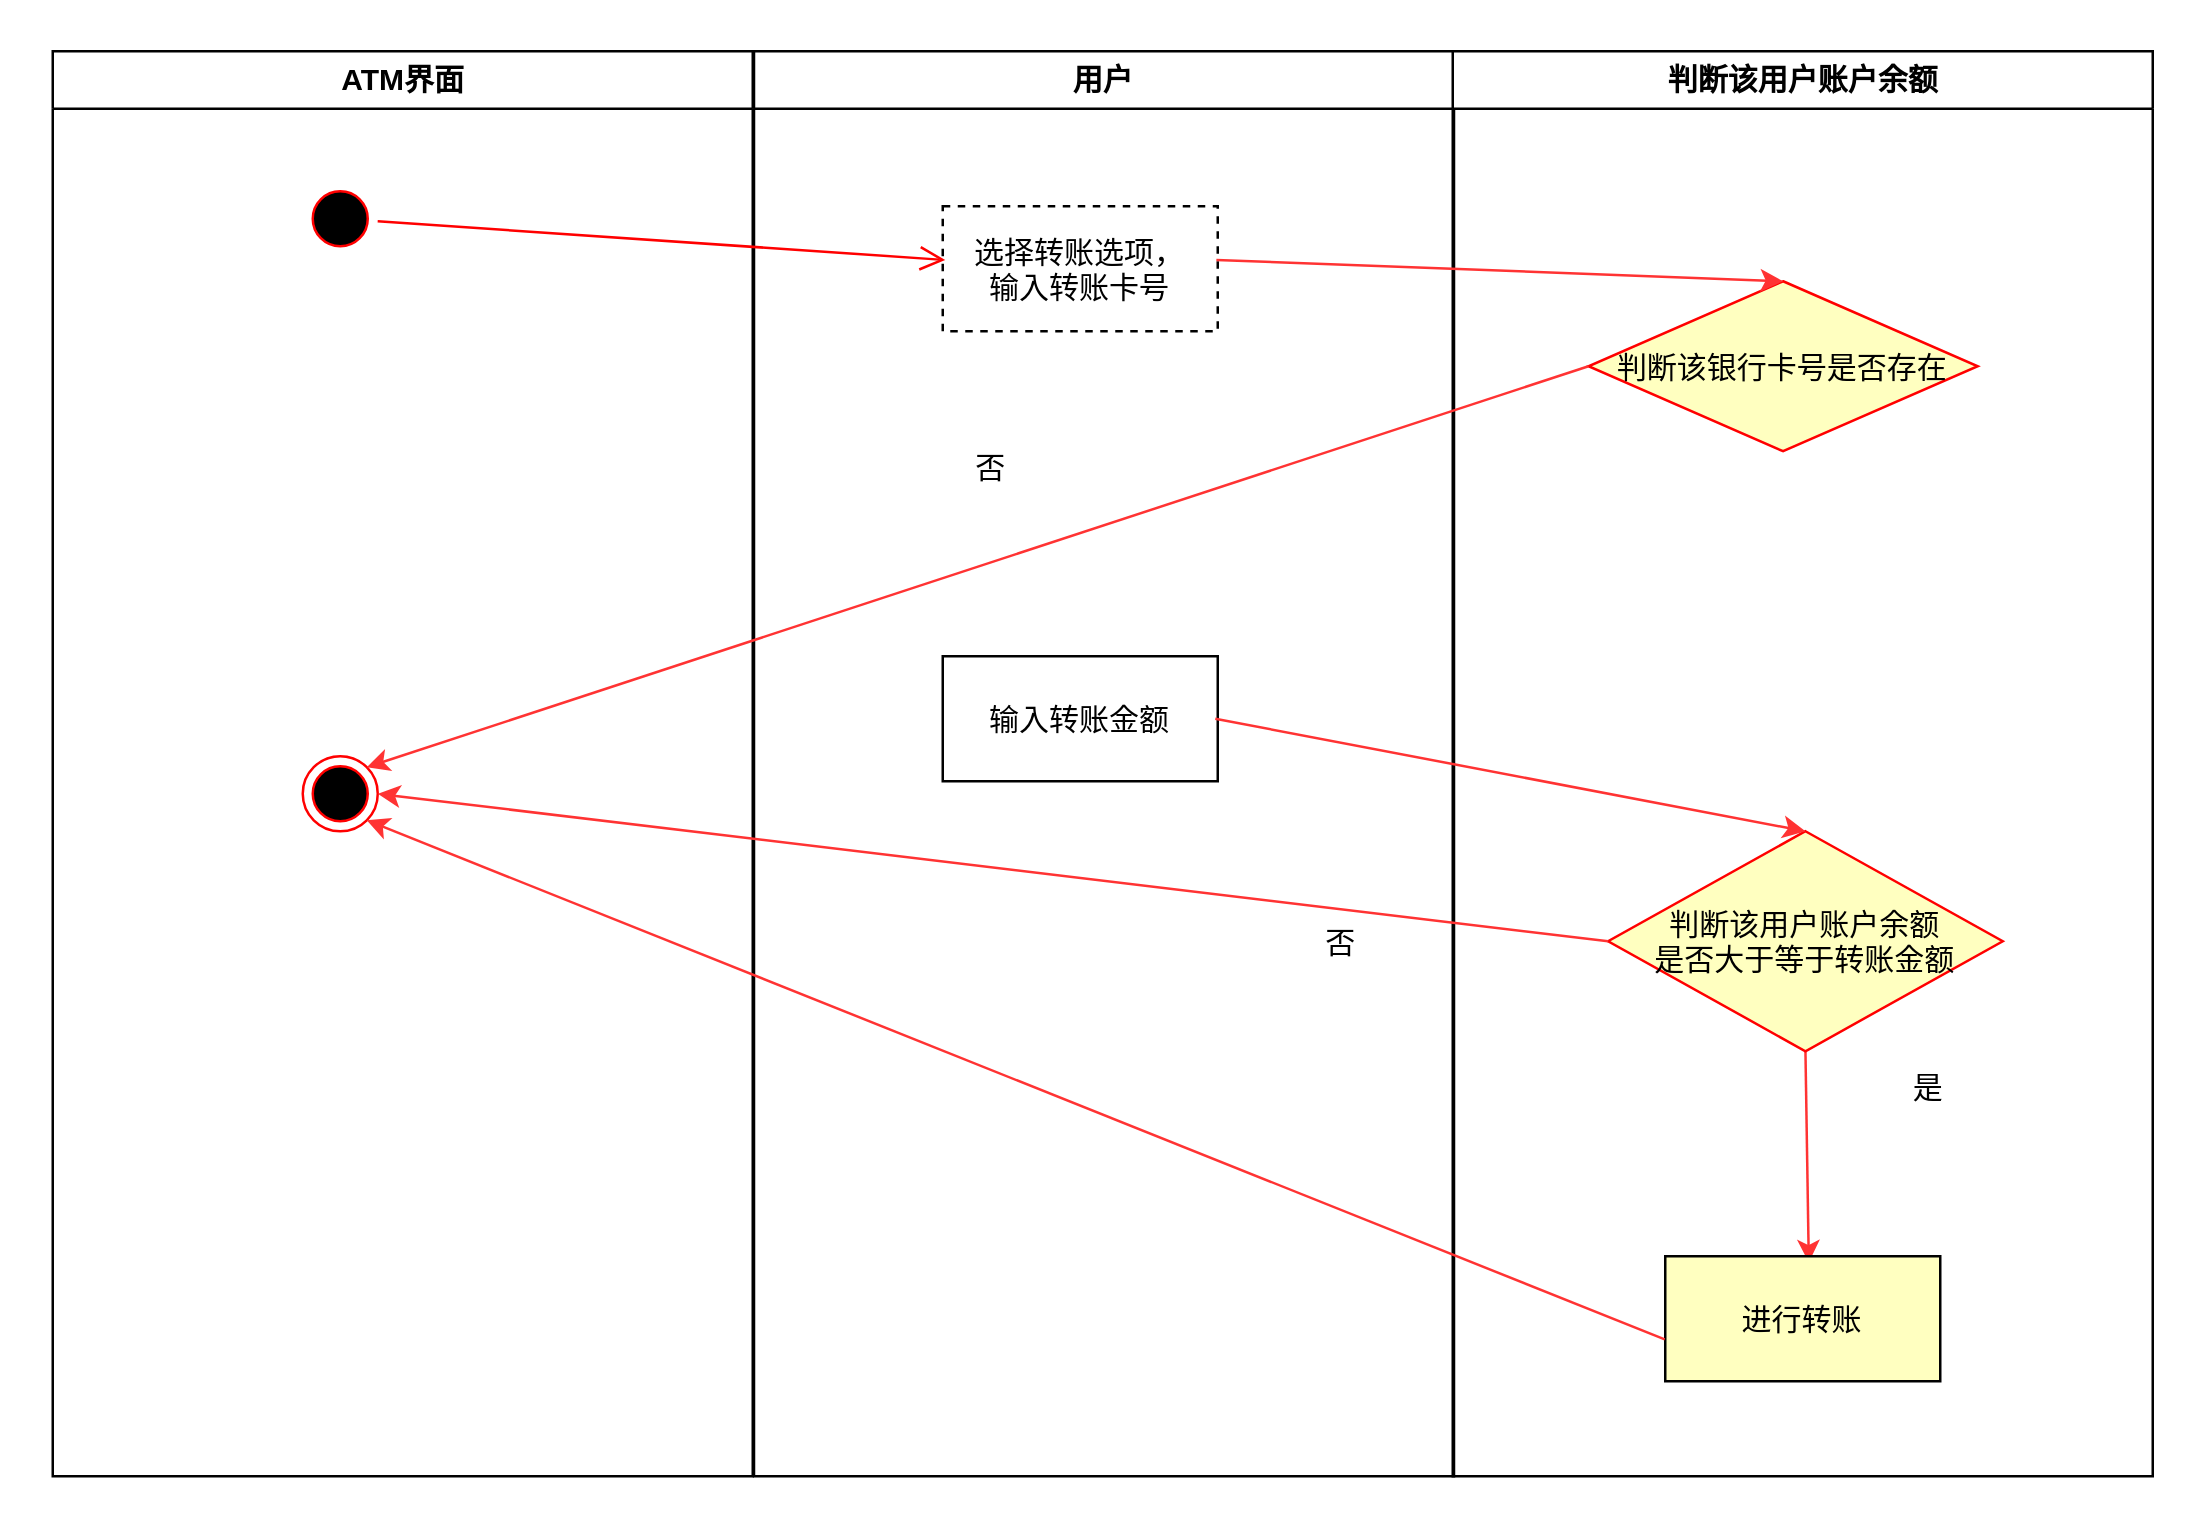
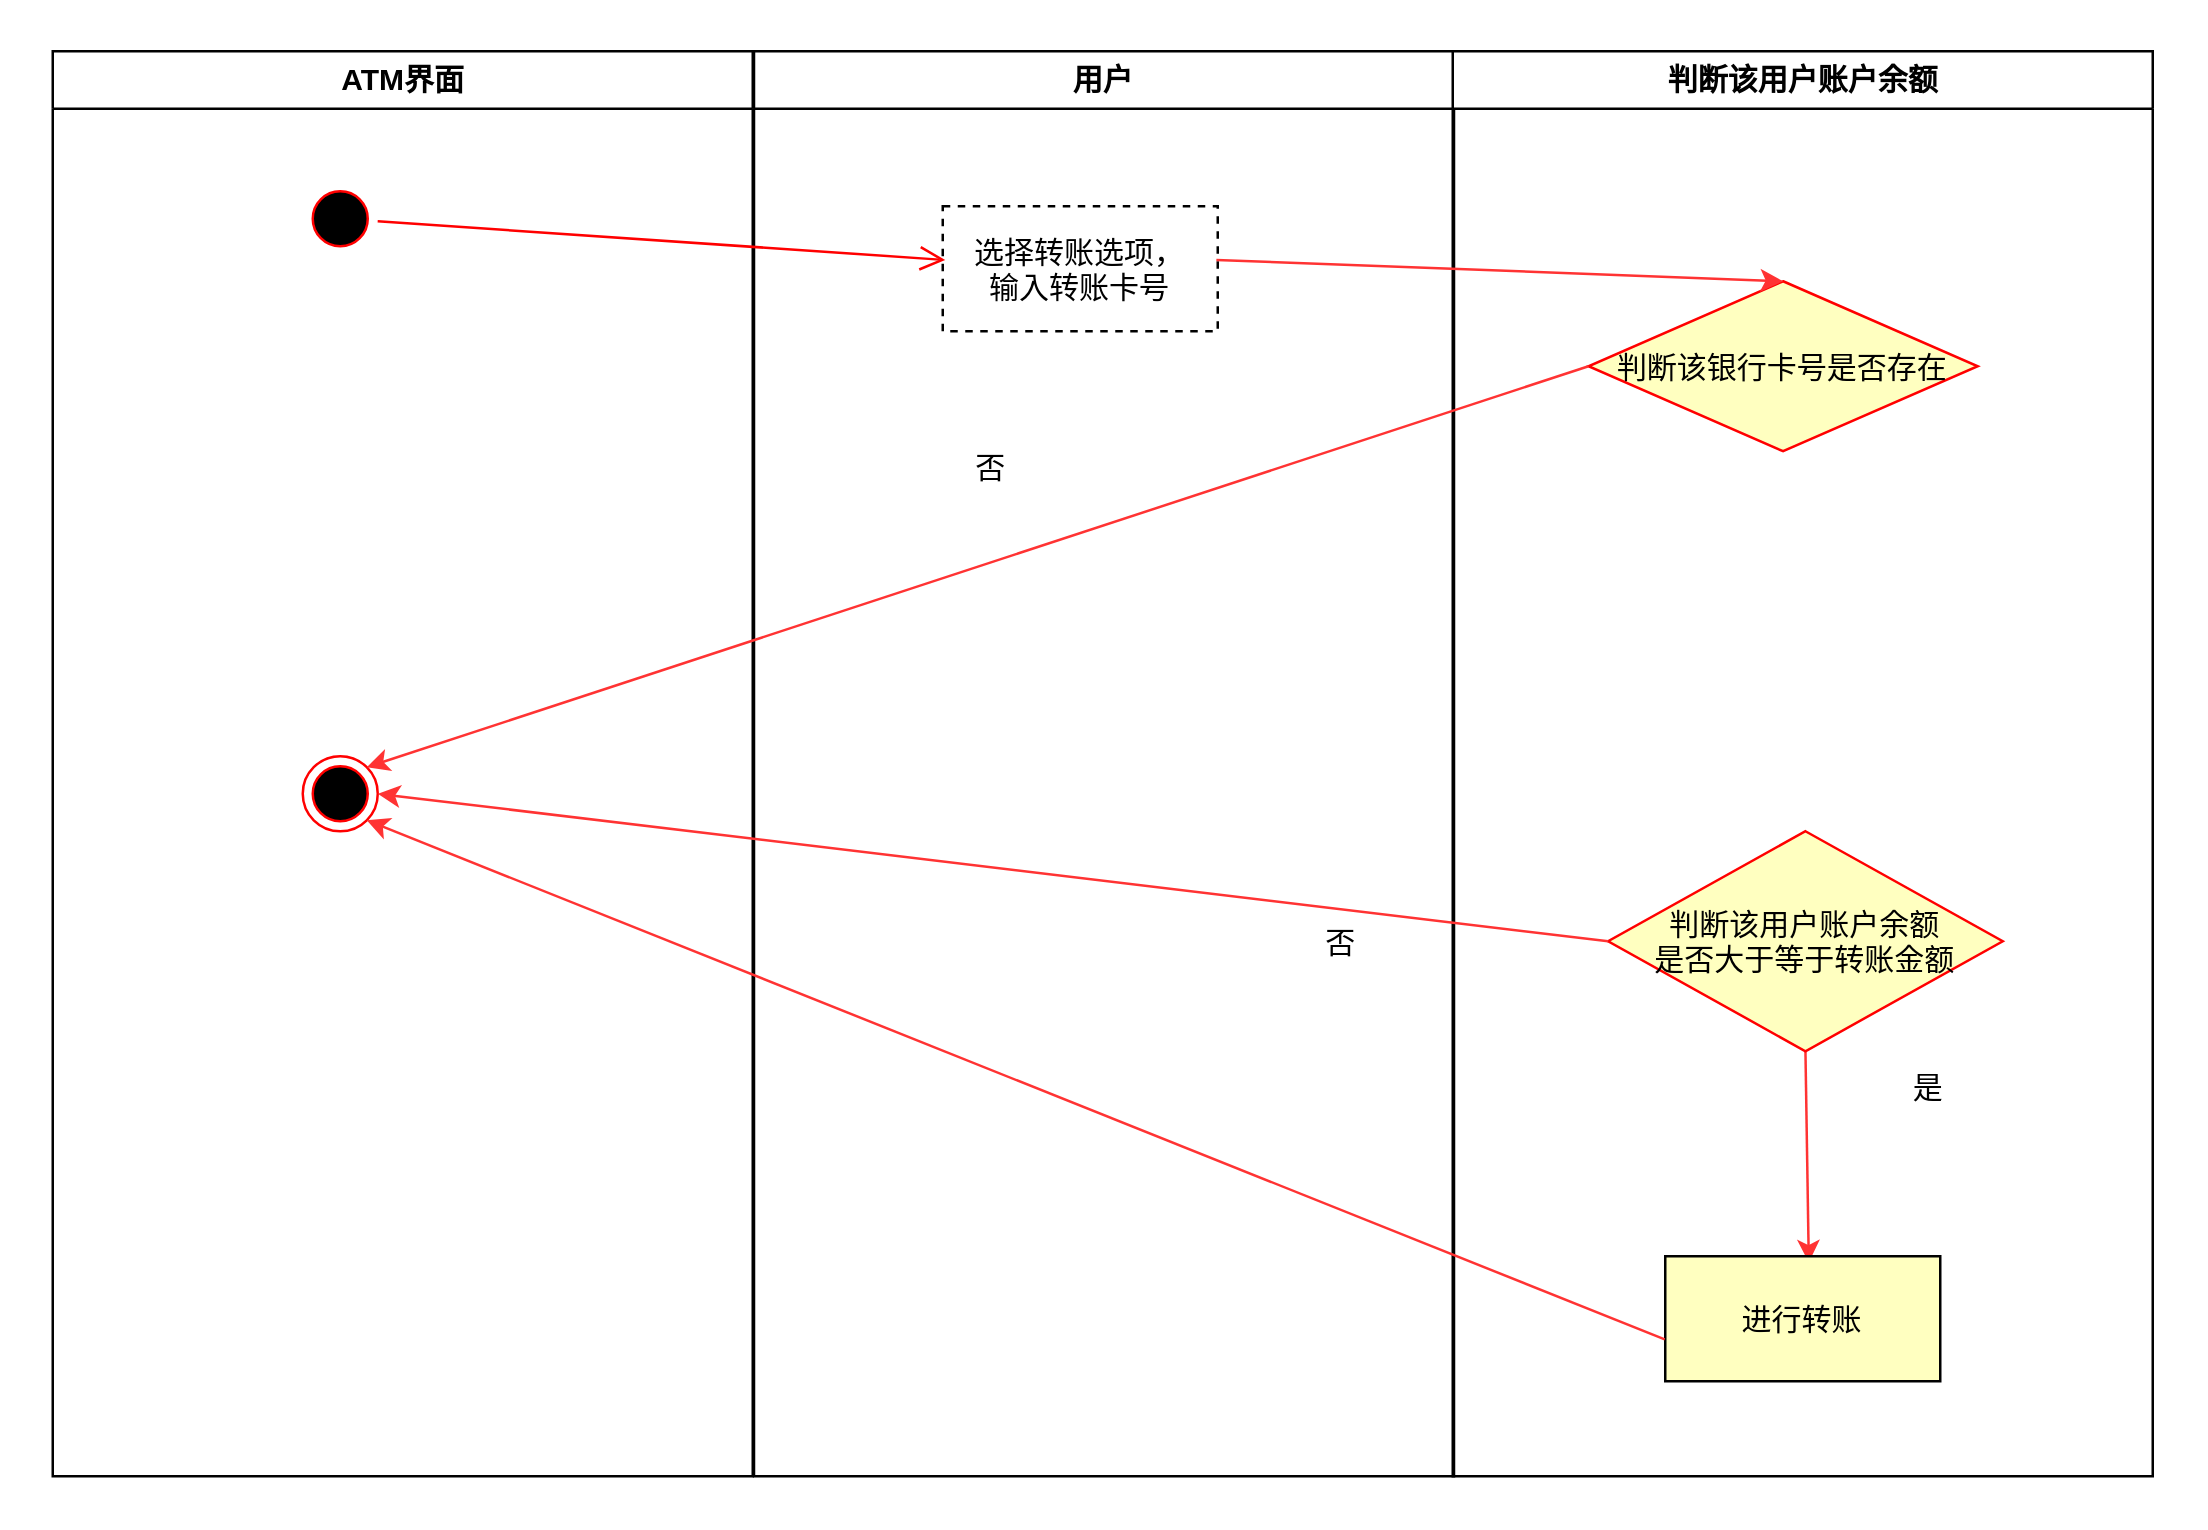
node "输入转账金额": removed
edge "输入转账金额" -> "判断该用户账户余额 是否大于等于转账金额": removed
